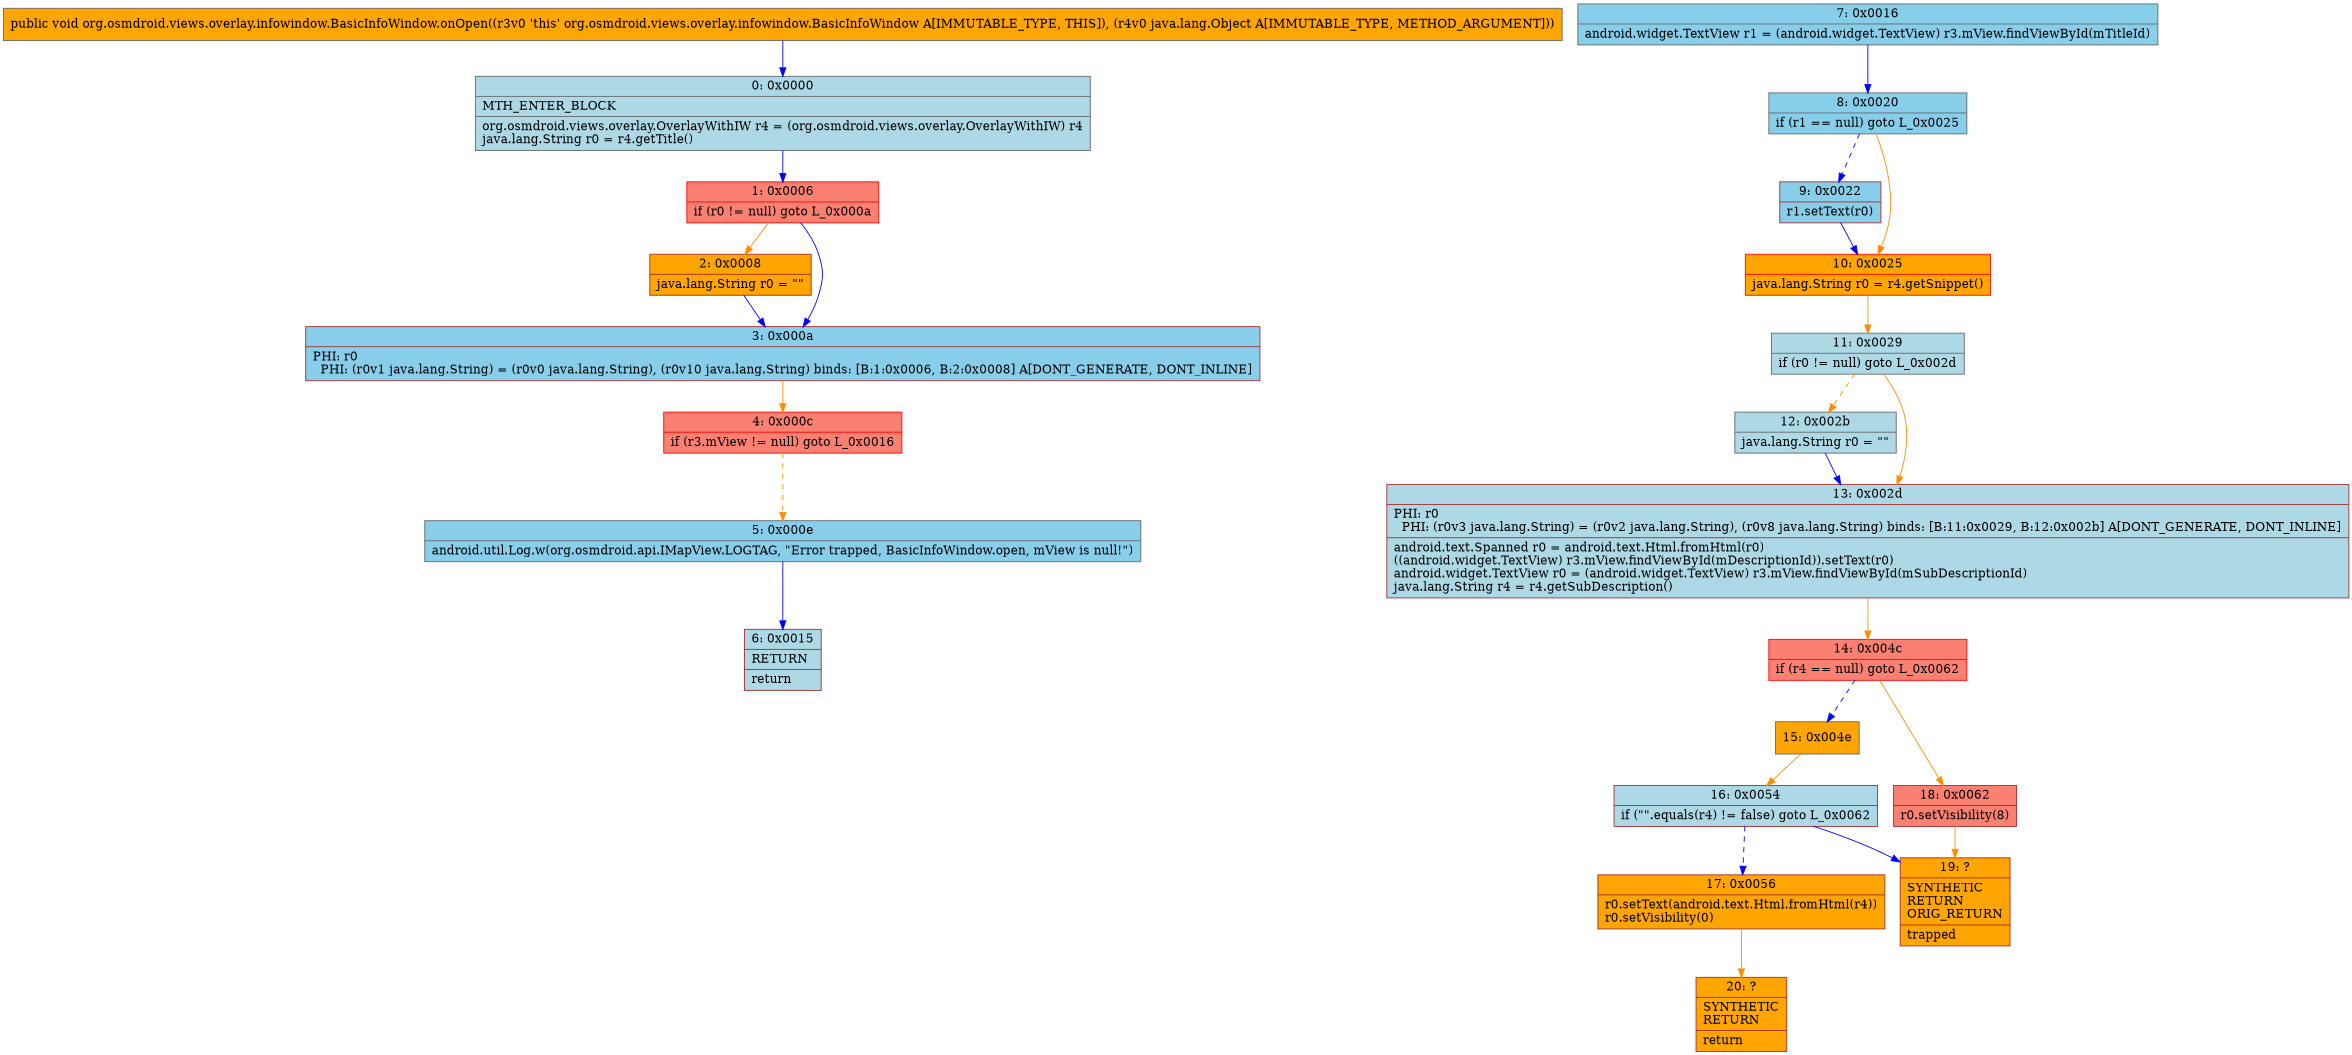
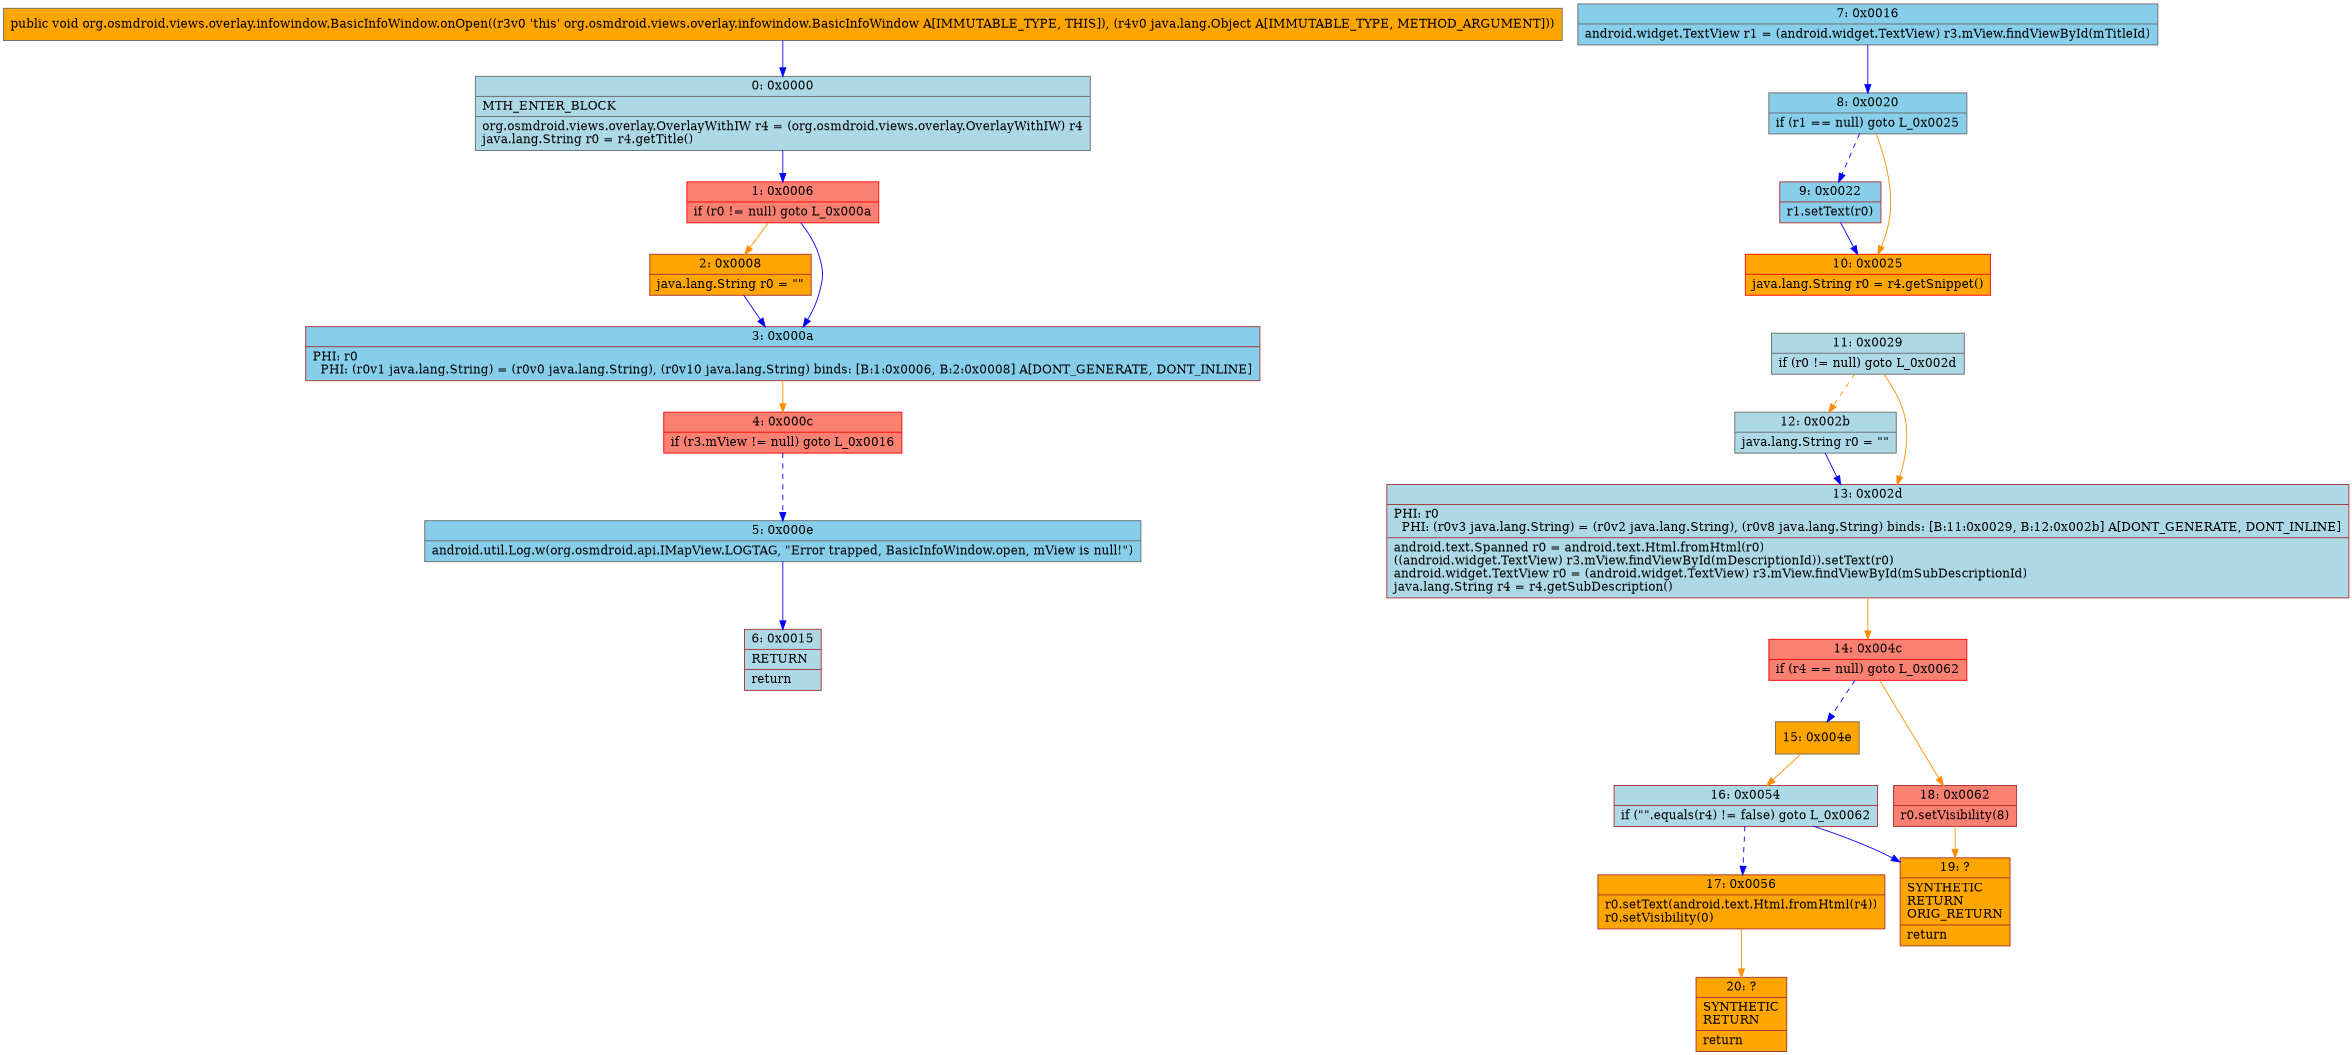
edge "10: 0x0025" -> "11: 0x0029": removed
edge "4: 0x000c" -> "5: 0x000e": color darkorange -> blue
node "19: ?": text "trapped" -> "return"
